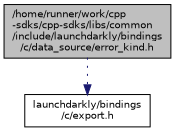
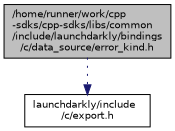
node "launchdarkly/bindings /c/export.h": label "launchdarkly/bindings /c/export.h" -> "launchdarkly/include /c/export.h"
